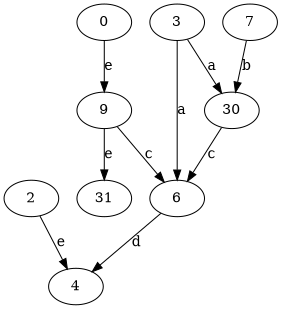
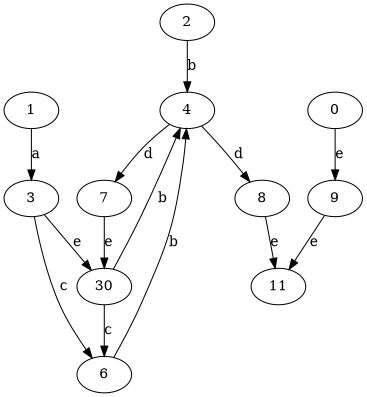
edge "3" -> "30": label "a" -> "e"
edge "7" -> "30": label "b" -> "e"
node "1": added
edge "3" -> "6": label "a" -> "c"
edge "4" -> "7": added, label "d"
edge "9" -> "6": removed, label "c"
node "31": label "31" -> "11"
node "8": added
edge "30" -> "4": added, label "b"
edge "2" -> "4": label "e" -> "b"
edge "6" -> "4": label "d" -> "b"
